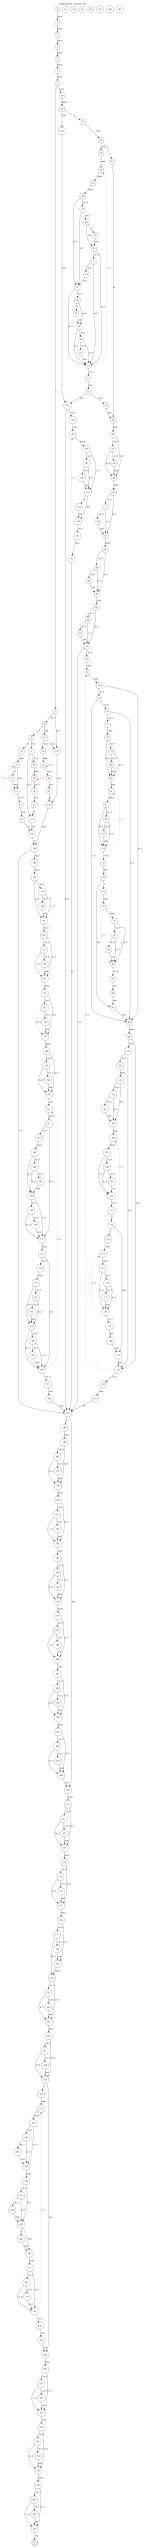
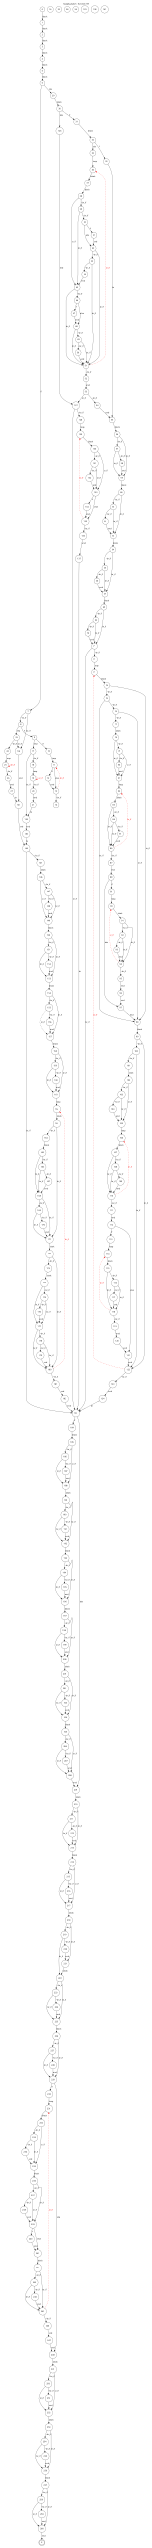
node "15": removed
edge "90" -> "94": reversed
edge "111" -> "112": label "if" -> "end"
